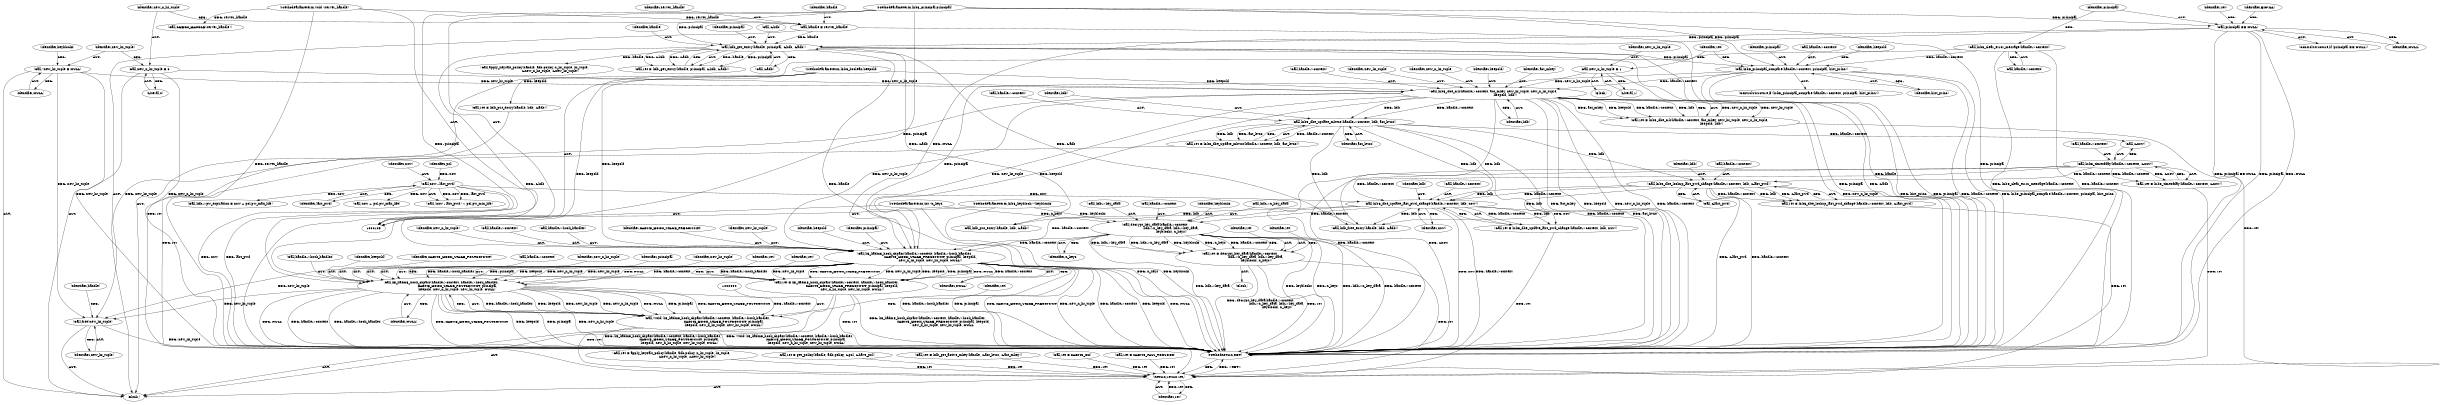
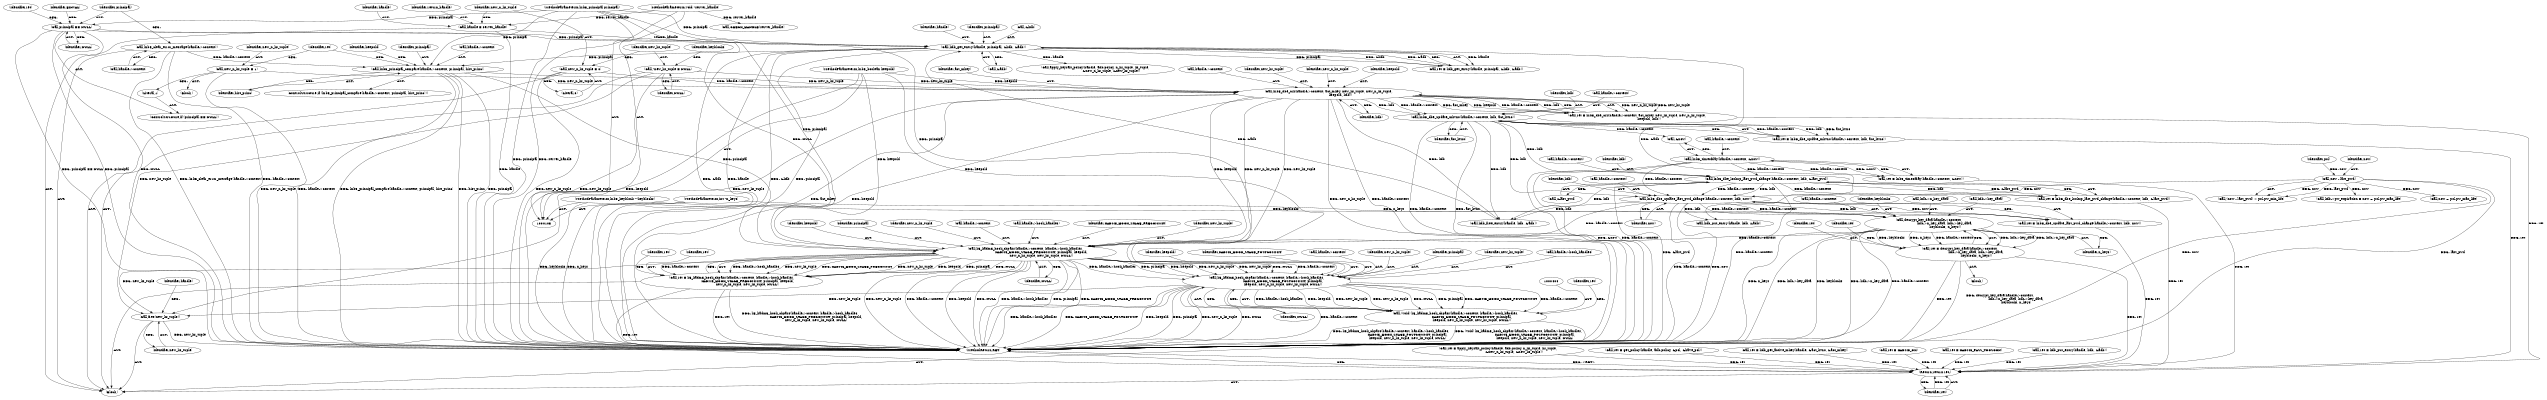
node "(Identifier,server_handle)": label "(Identifier,server_handle)" -> "(Identifier,return_handle)"
edge "(Call,handle = server_handle)" -> "(Call,kdb_get_entry(handle, principal, &kdb, &adb))": label "DDG: handle" -> "STAGE: handle"
edge "(MethodParameterIn,krb5_boolean keepold)" -> "(Call,ret = kdb_put_entry(handle, kdb, &adb))": now "(MethodParameterIn,krb5_boolean keepold)" -> "(MethodReturn,RET)"
edge "(Literal,1)" -> "(Call,new_n_ks_tuple = 1)": now "(Literal,1)" -> "(ControlStructure,if (principal == NULL))"
node "(Identifier,last_pwd)": removed
